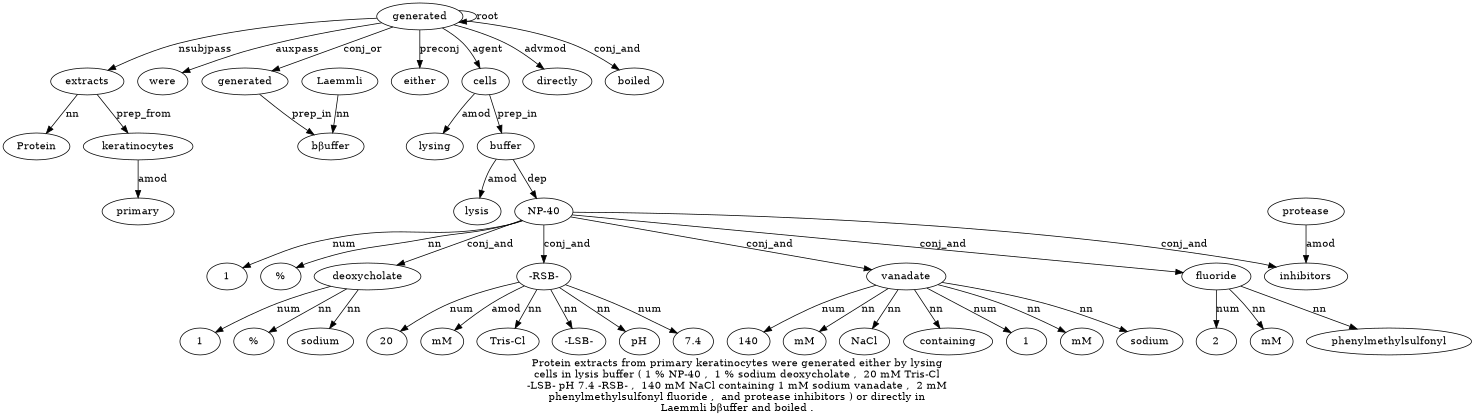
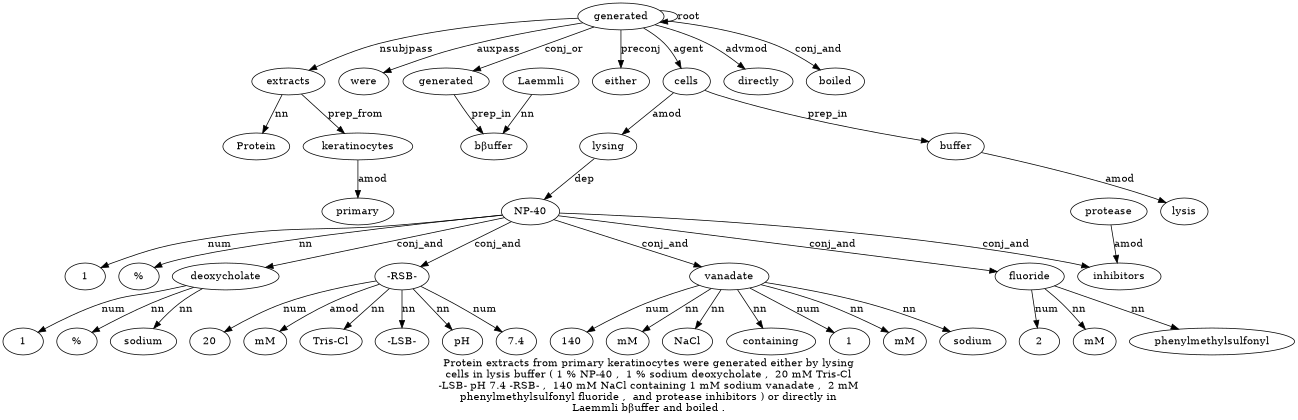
edge "buffer" -> "NP-40": now "lysing" -> "NP-40"
